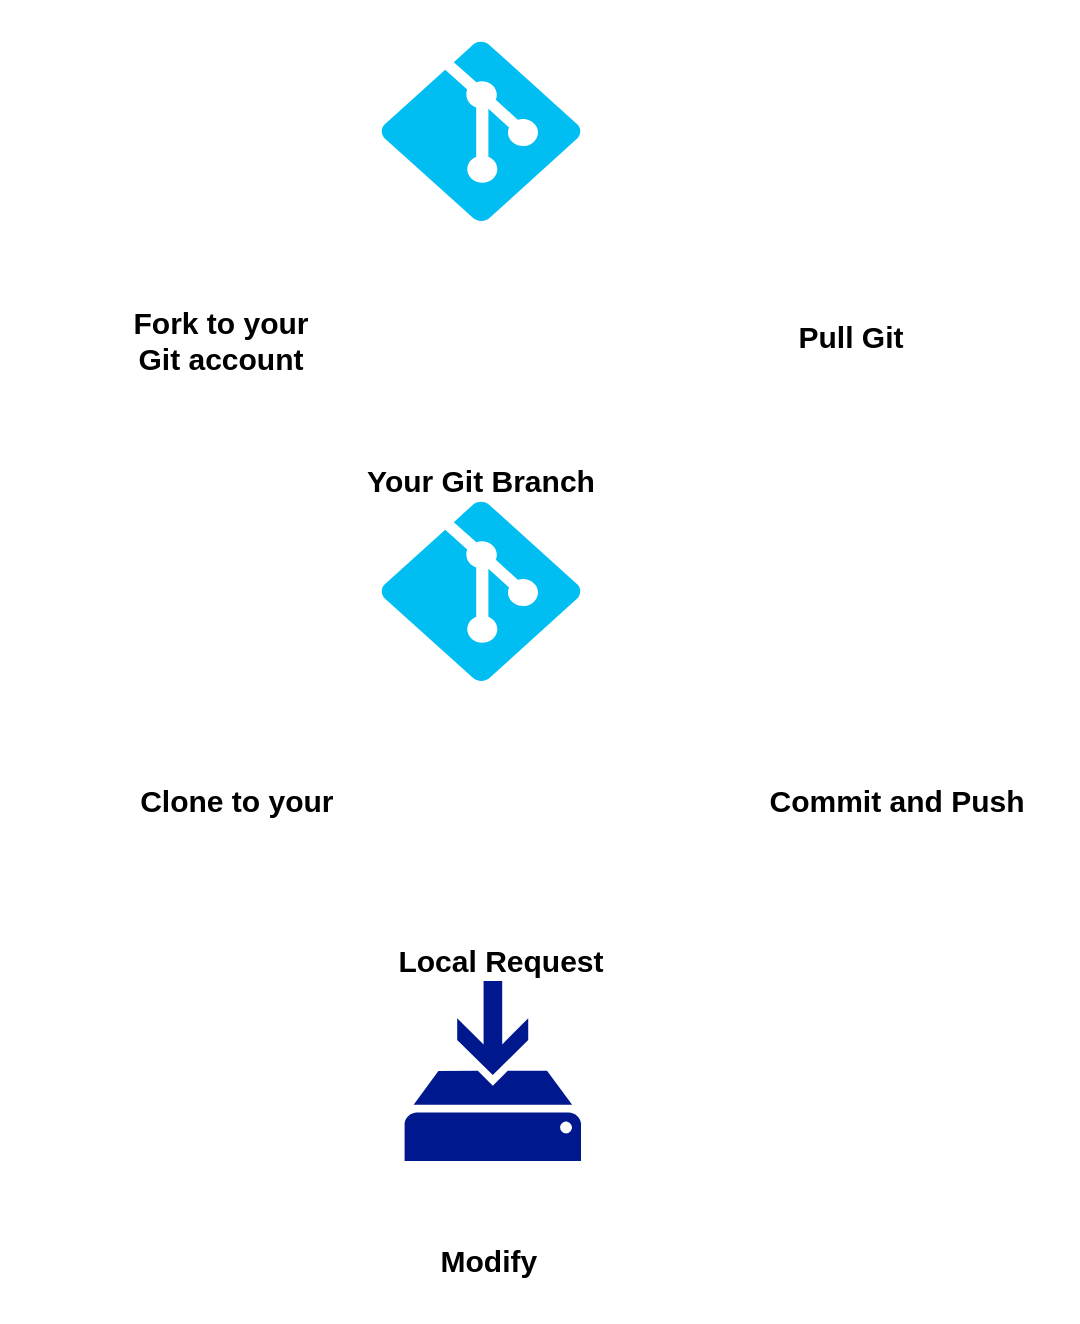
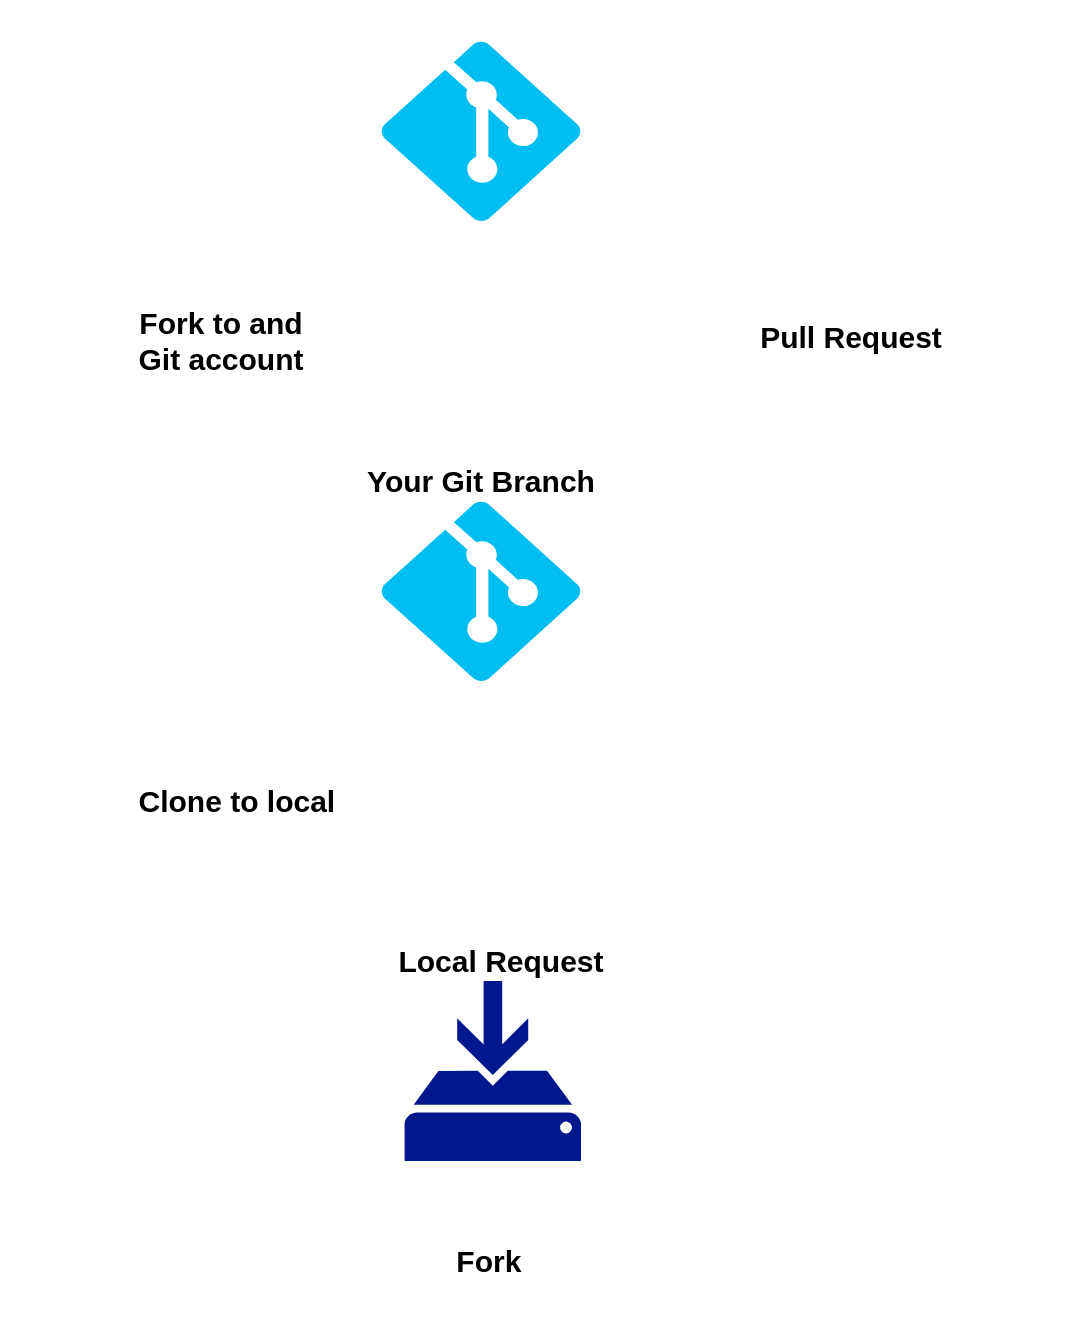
node "Pull Git": label "Pull Git" -> "Pull Request"
node "Fork to your Git account": label "Fork to your Git account" -> "Fork to and Git account"
node "Clone to your": label "Clone to your" -> "Clone to local"
node "Commit and Push": removed
node "Modify": label "Modify" -> "Fork"
